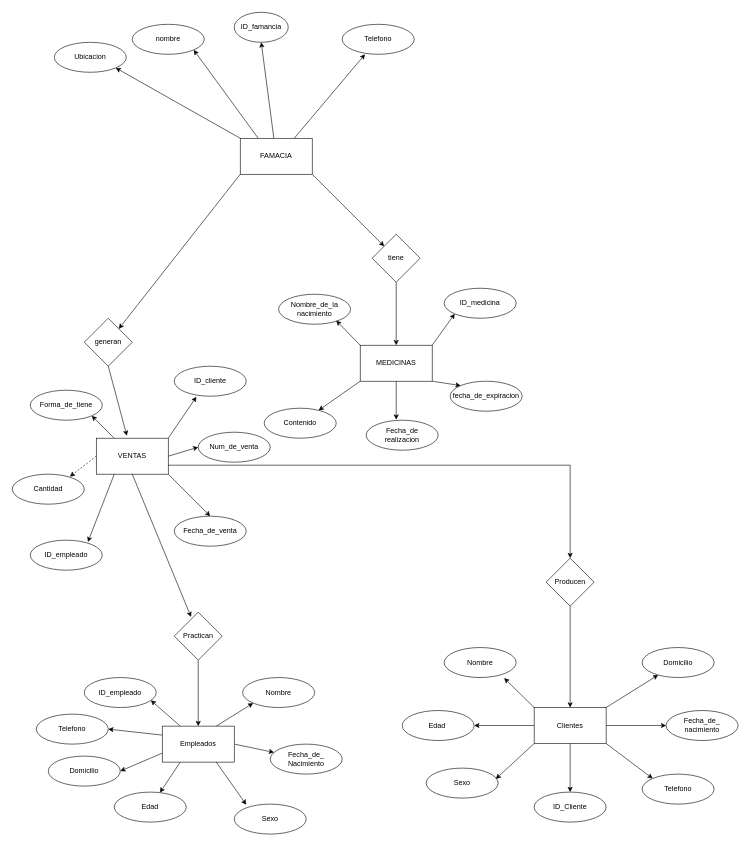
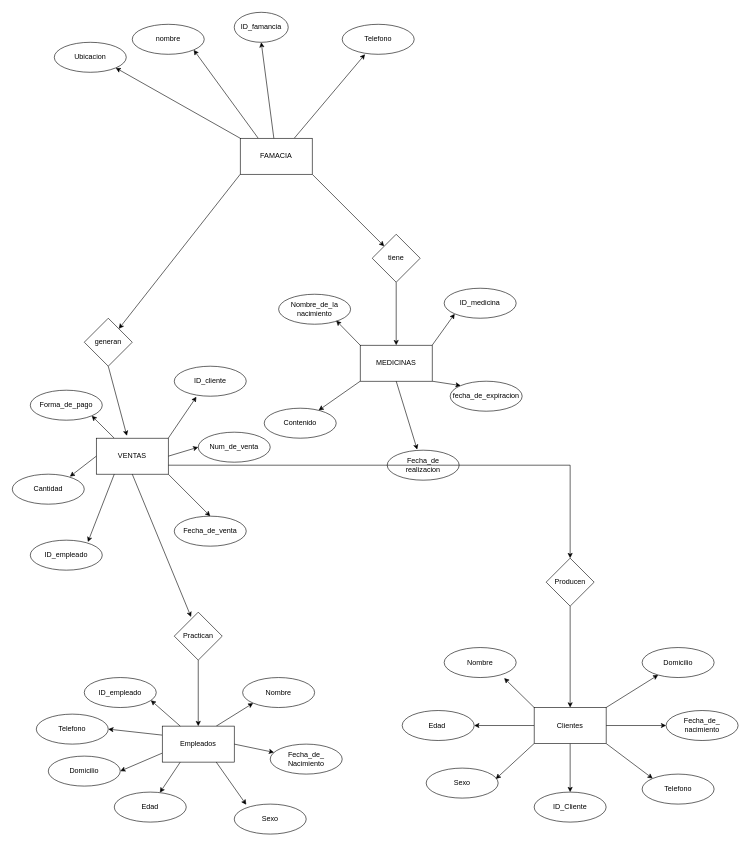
node "Forma_de_tiene": label "Forma_de_tiene" -> "Forma_de_pago"
node "Fecha_de realizacion": moved (402, 435) -> (423, 465)
edge "VENTAS" -> "Cantidad": style dashed -> solid
